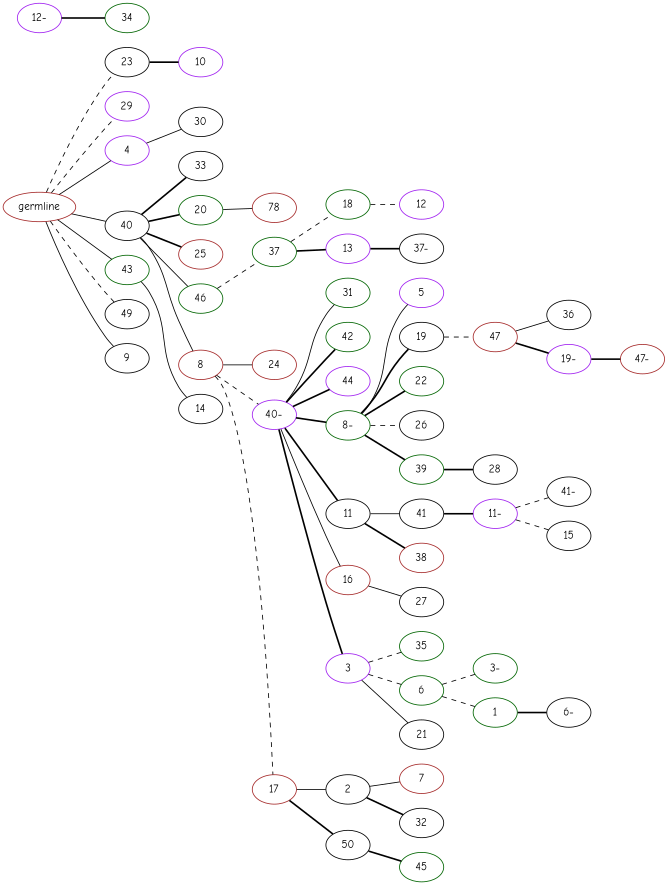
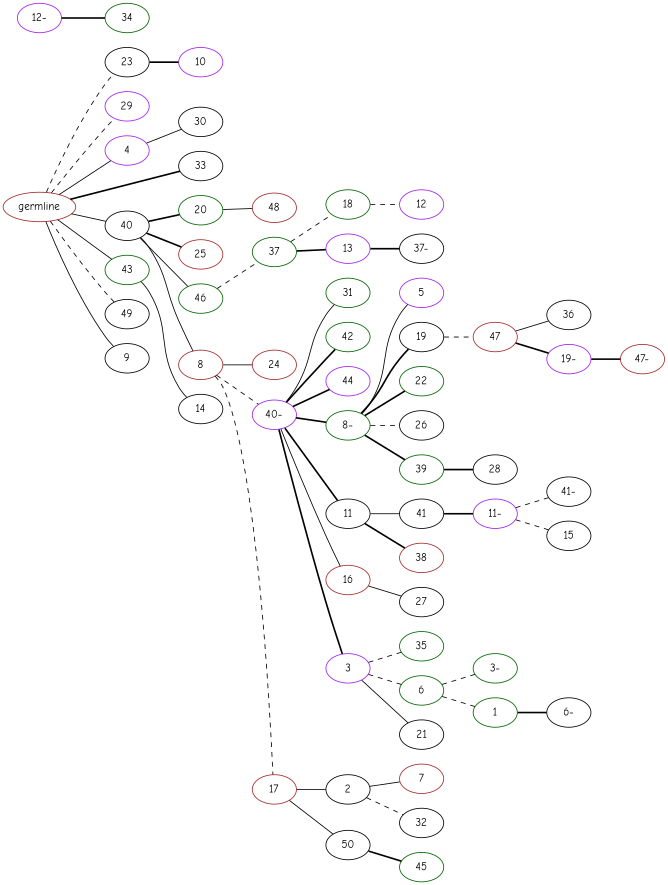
edge "33" -- "40": now "33" -- "germline"
node "78": label "78" -> "48"
edge "2" -- "32": style bold -> dashed
edge "17" -- "50": style bold -> solid
